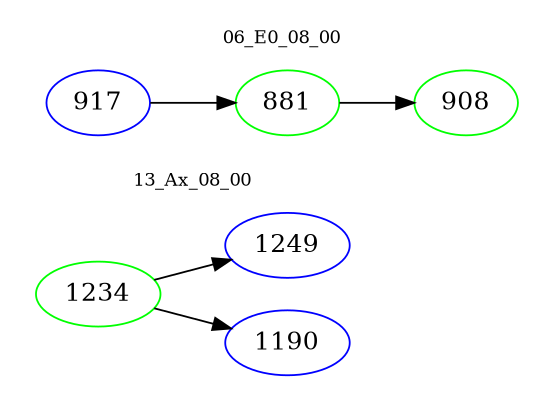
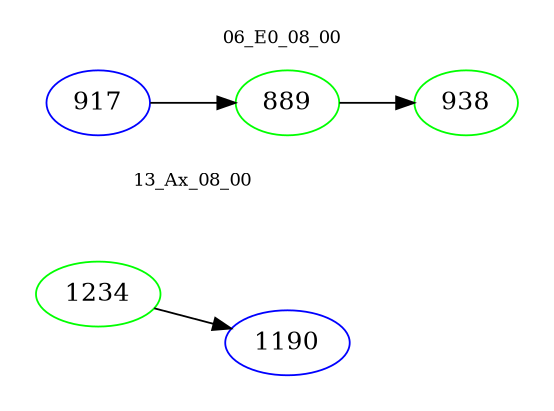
node "881": label "881" -> "889"
node "908": label "908" -> "938"
node "1249": removed
